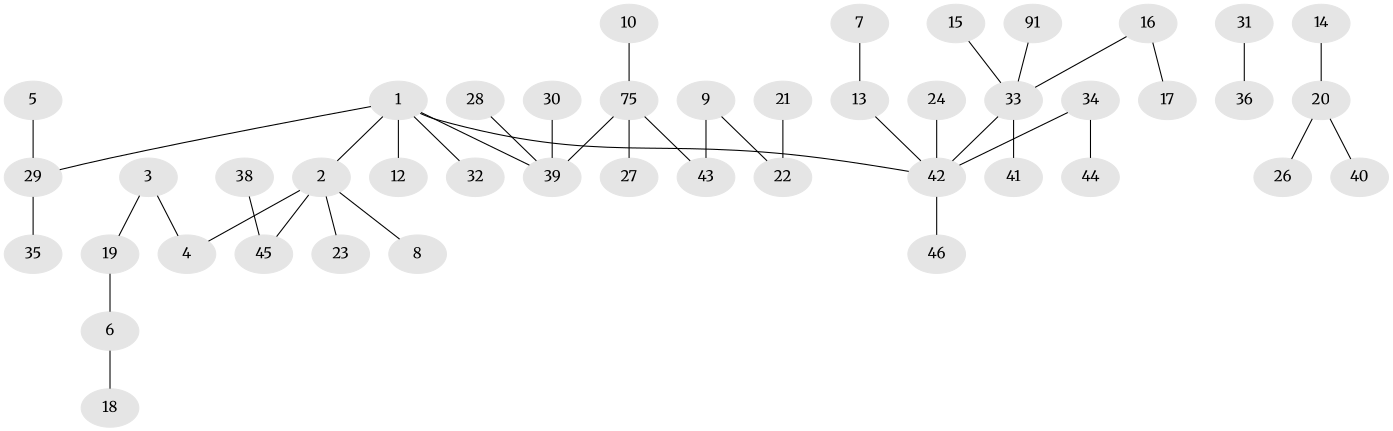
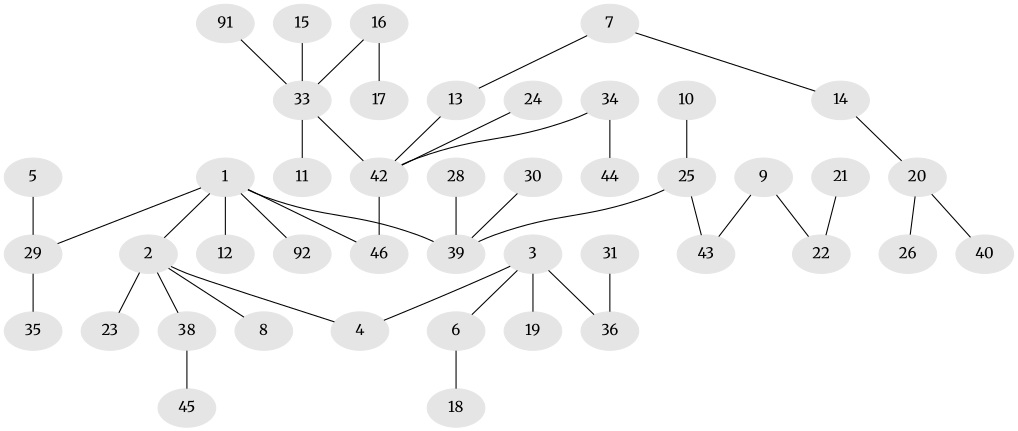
edge "7" -- "14": added
node "75": label "75" -> "25"
edge "1" -- "42": now "1" -- "46"
node "32": label "32" -> "92"
node "27": removed
node "41": label "41" -> "11"
edge "2" -- "45": now "2" -- "38"
edge "19" -- "6": now "3" -- "6"
edge "3" -- "36": added
